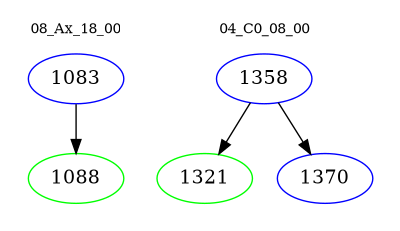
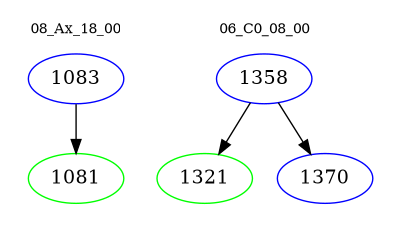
cluster "04_C0_08_00": label "04_C0_08_00" -> "06_C0_08_00"
node "1088": label "1088" -> "1081"
